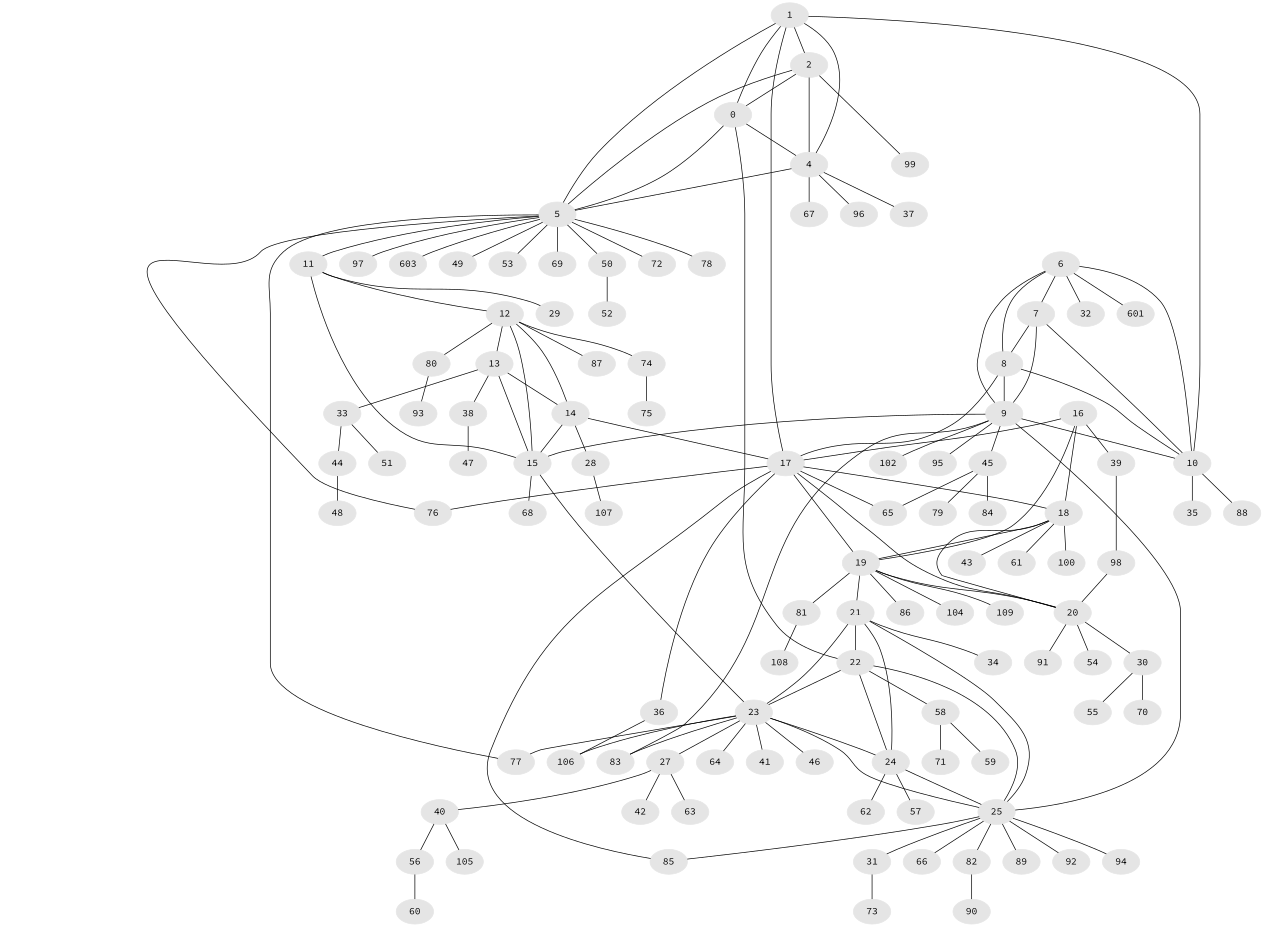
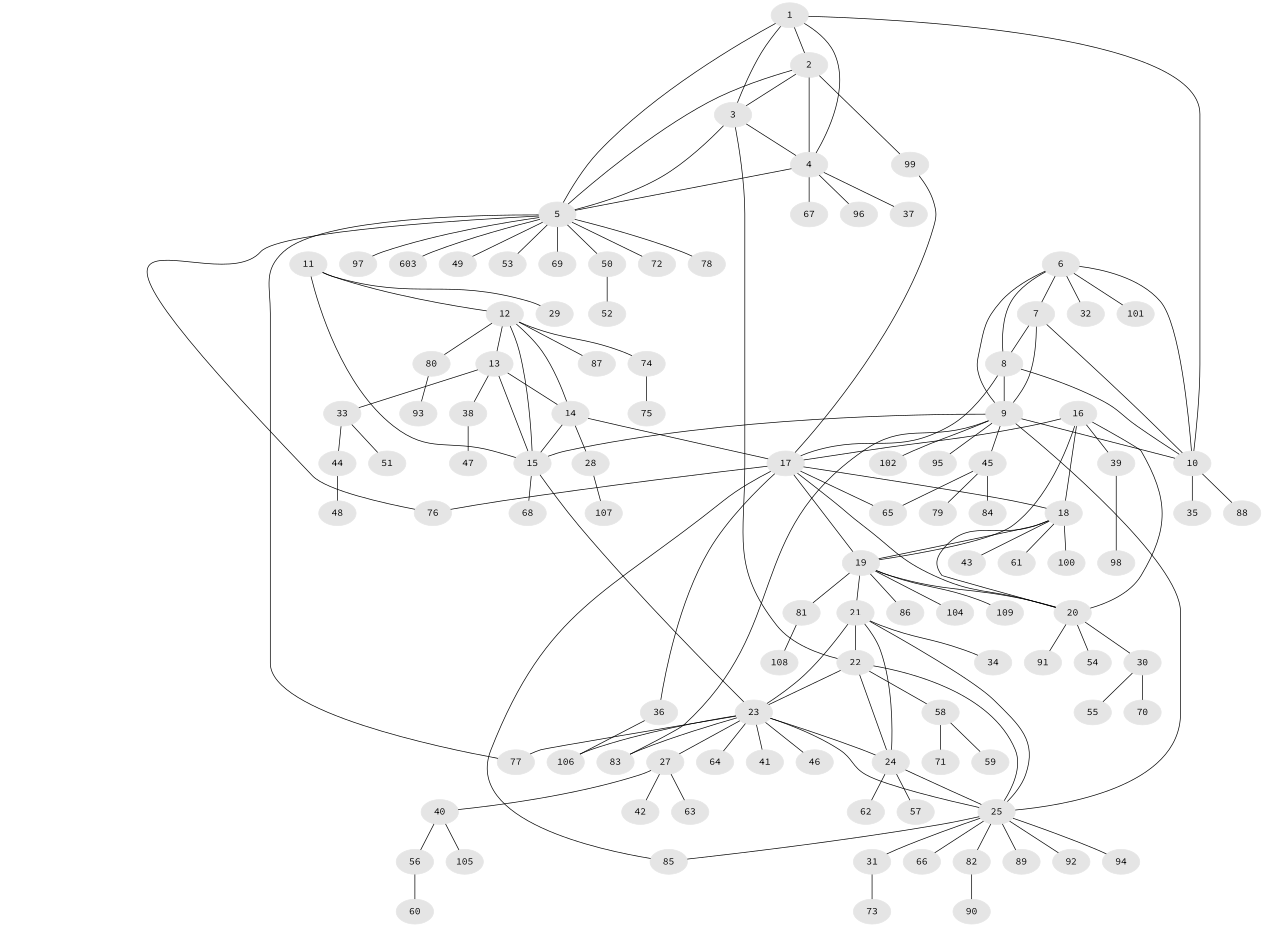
node "0": label "0" -> "3"
edge "5" -- "11": removed
edge "1" -- "17": now "99" -- "17"
node "601": label "601" -> "101"
edge "98" -- "20": now "16" -- "20"
